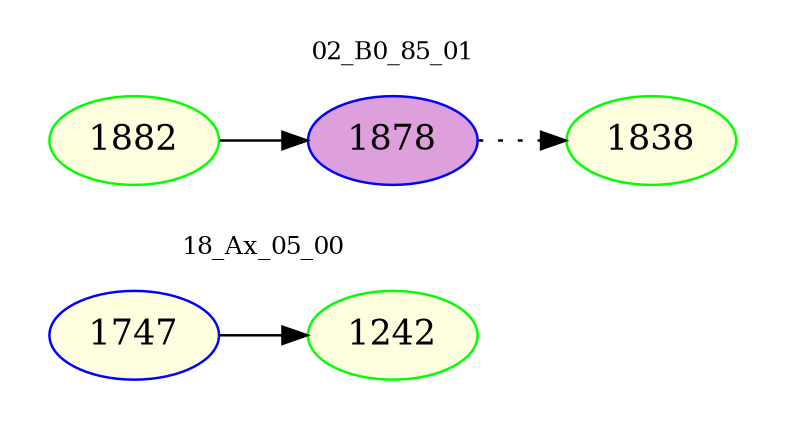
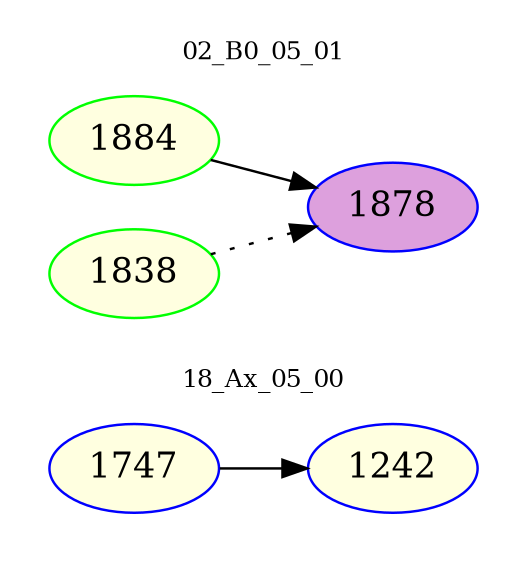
cluster "02_B0_85_01": label "02_B0_85_01" -> "02_B0_05_01"
node "1882": label "1882" -> "1884"
edge "1878" -> "1838": reversed
node "1242": color green -> blue
